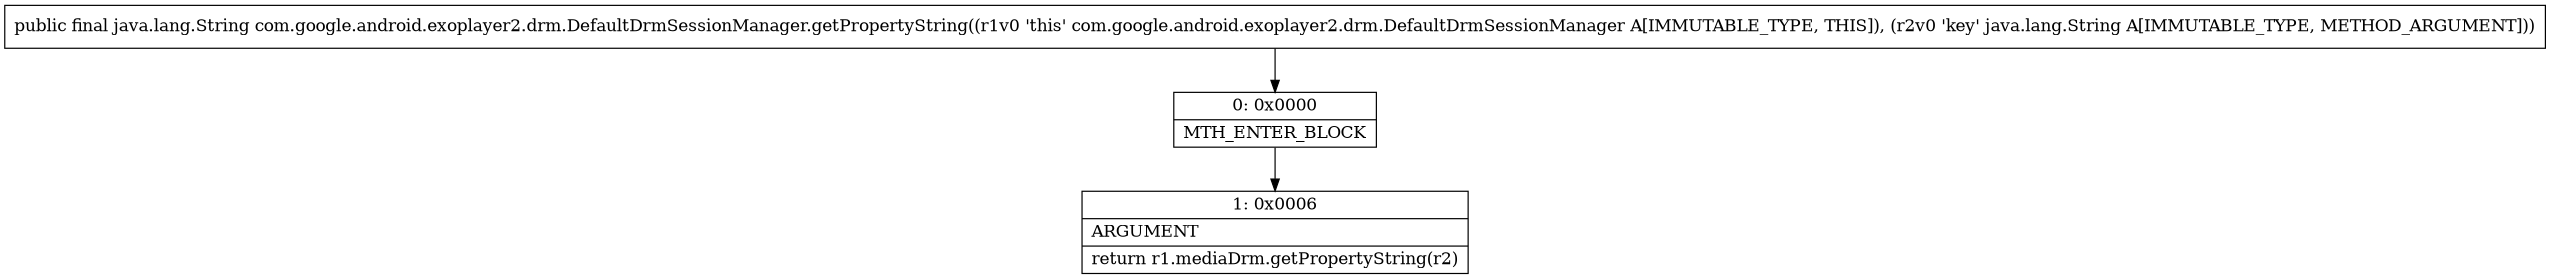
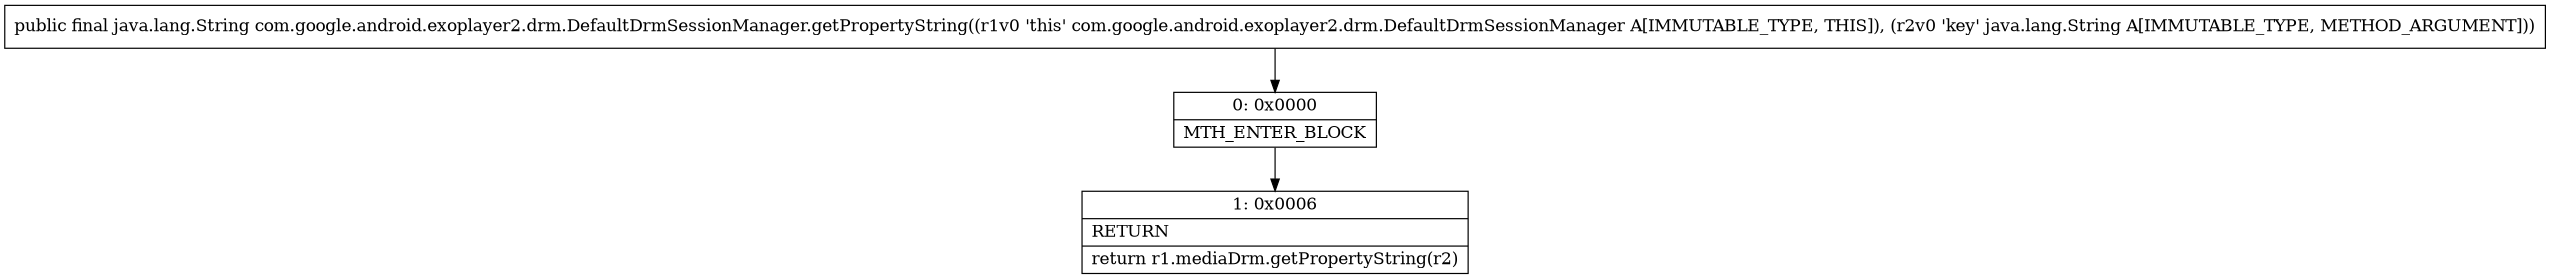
node "1: 0x0006": text "ARGUMENT" -> "RETURN"
